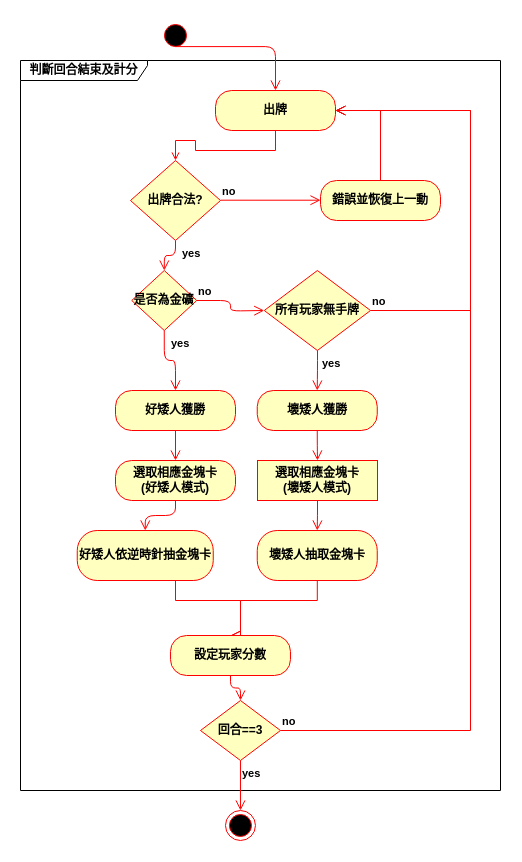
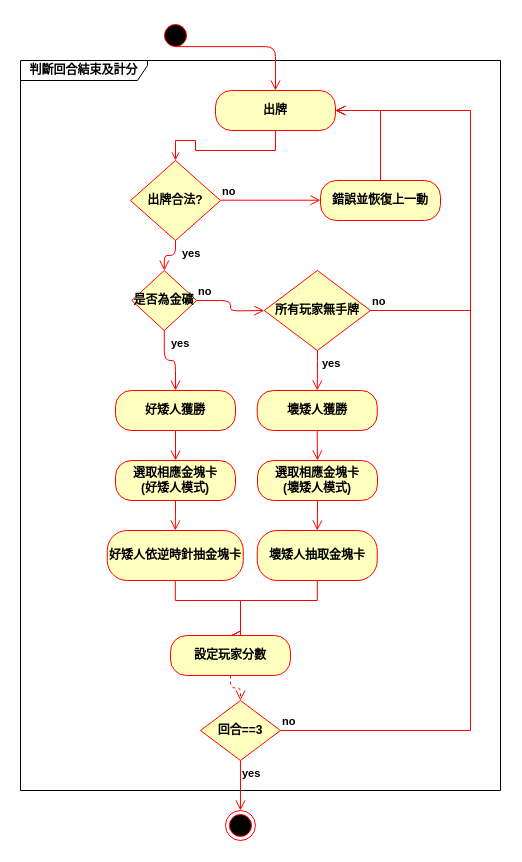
node "選取相應金塊卡 (壞矮人模式)": shape rectangle -> rounded rectangle
node "好矮人依逆時針抽金塊卡": moved (145, 556) -> (175, 556)
edge "設定玩家分數" -> "回合==3": style solid -> dashed
